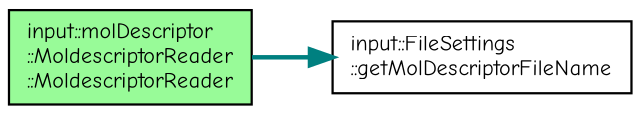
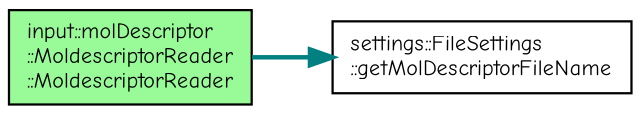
node "input::FileSettings ::getMolDescriptorFileName": label "input::FileSettings ::getMolDescriptorFileName" -> "settings::FileSettings ::getMolDescriptorFileName"
